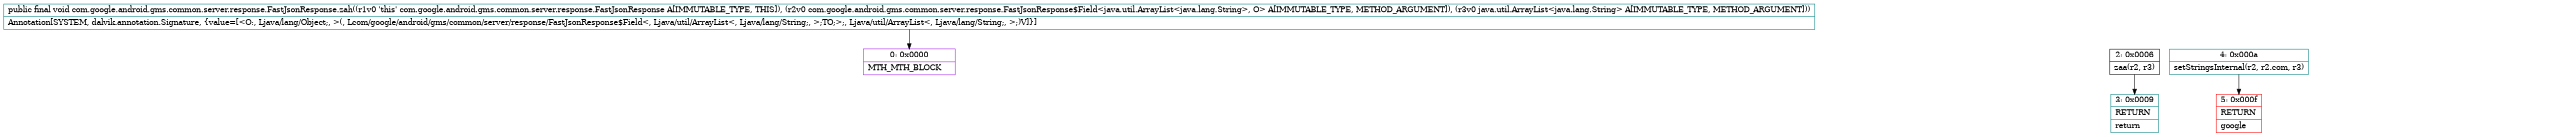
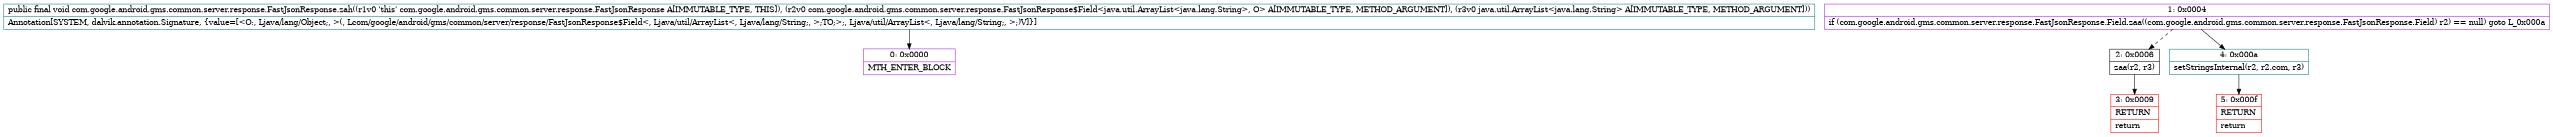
node "1: 0x0004": added
node "0: 0x0000": text "MTH_MTH_BLOCK" -> "MTH_ENTER_BLOCK"
node "3: 0x0009": color teal -> red
node "5: 0x000f": text "google" -> "return"
